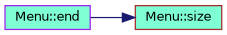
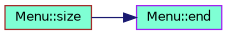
edge "Menu::end" -> "Menu::size": reversed
